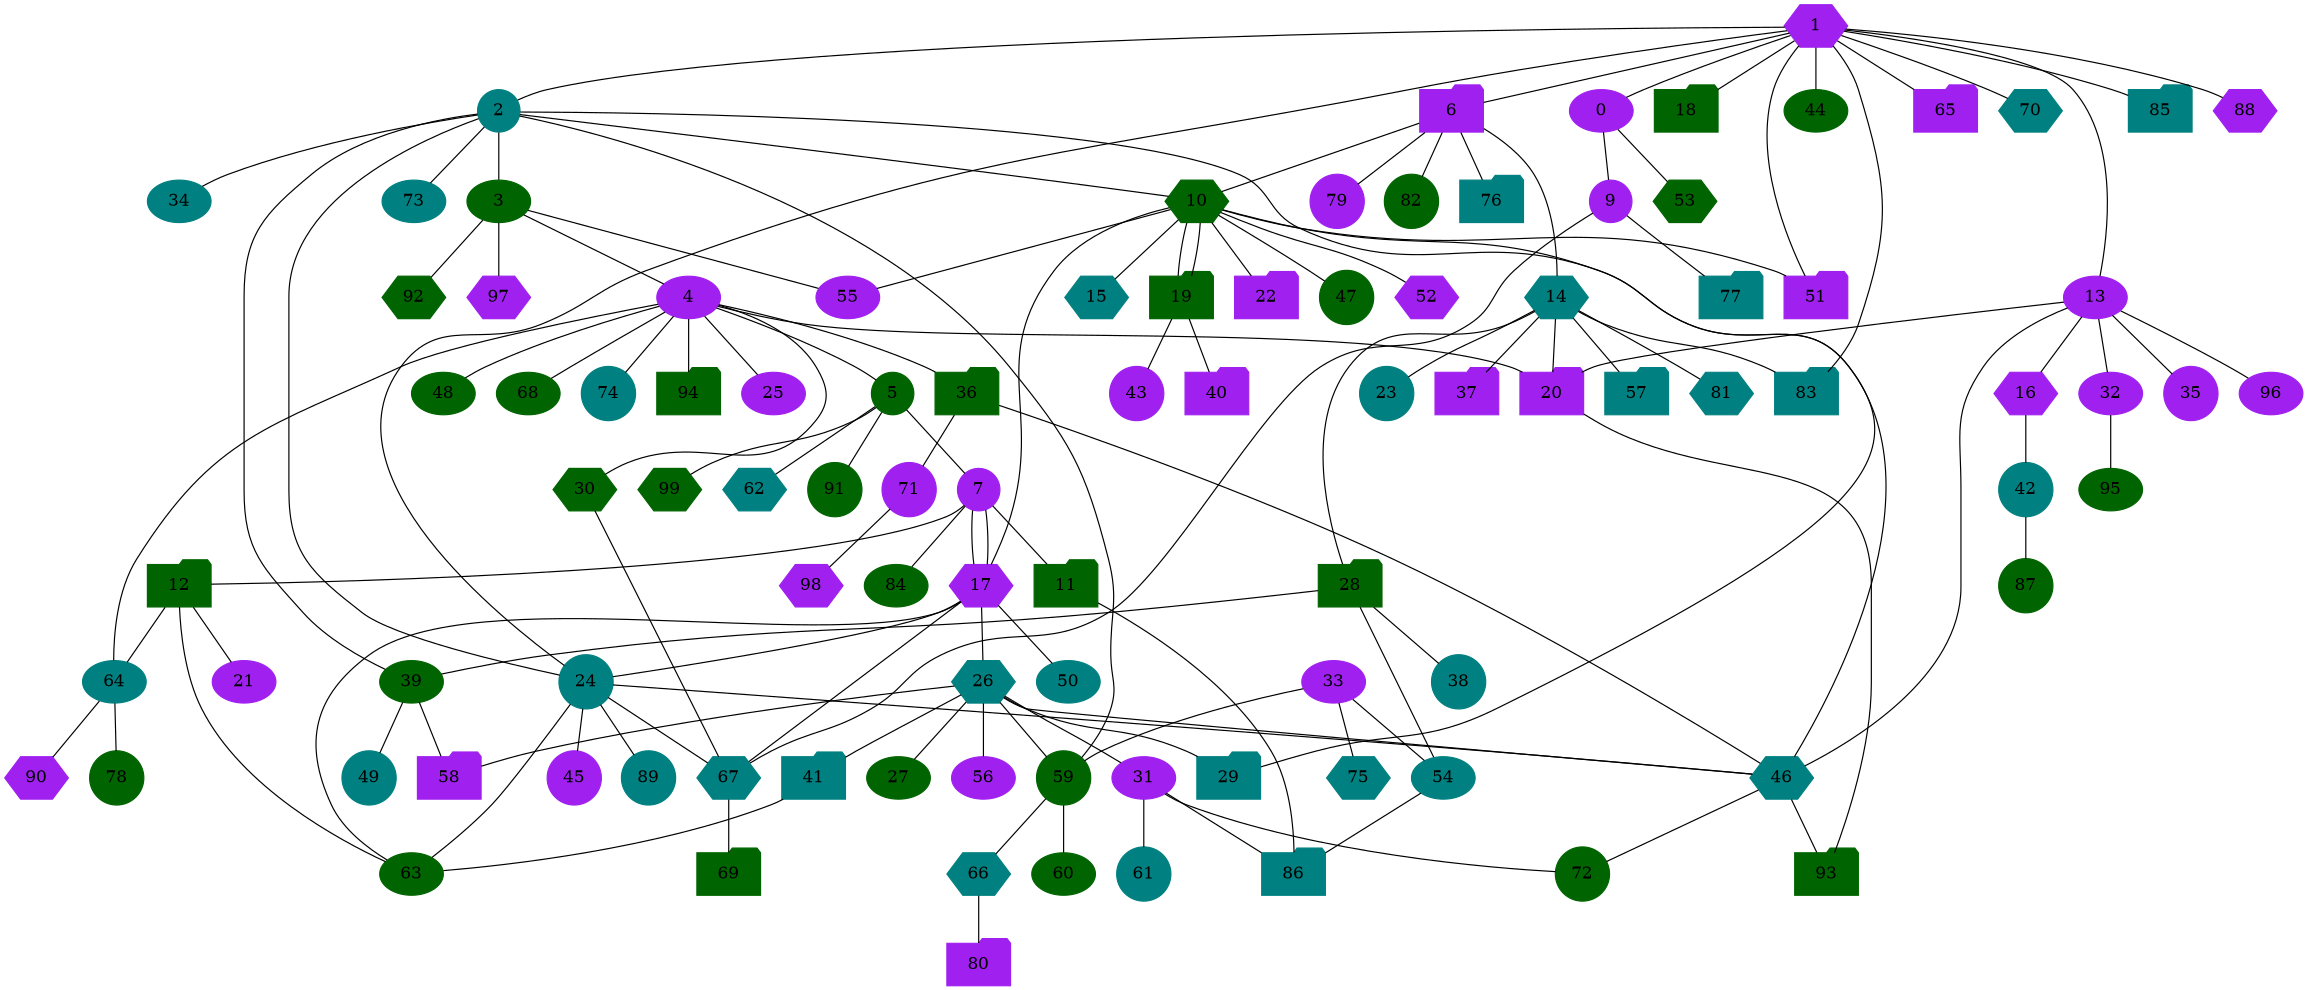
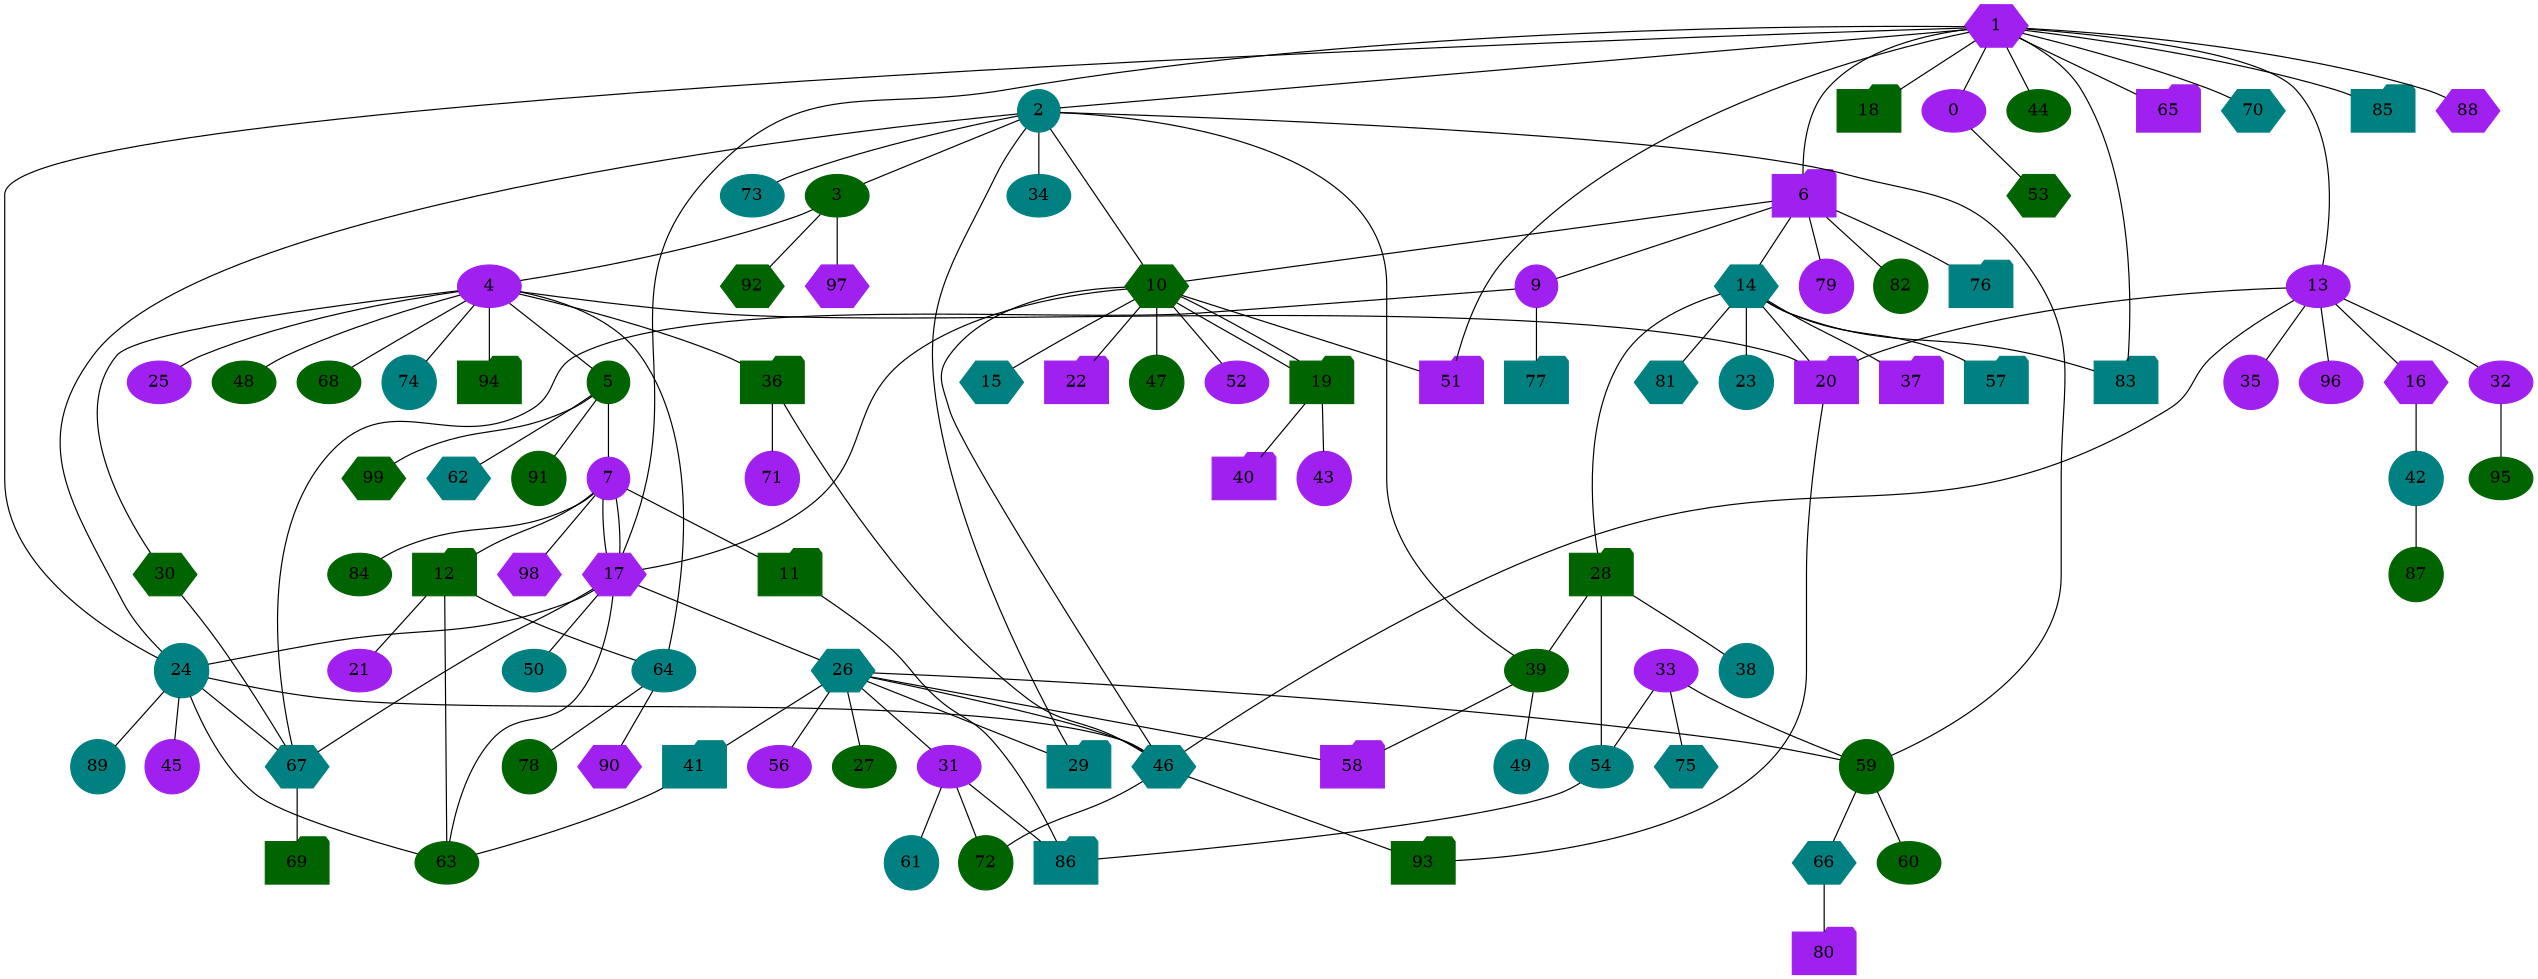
edge "1" -- "17": added
edge "0" -- "9": now "6" -- "9"
node "55": removed
node "52": shape hexagon -> ellipse
edge "71" -- "98": now "7" -- "98"
